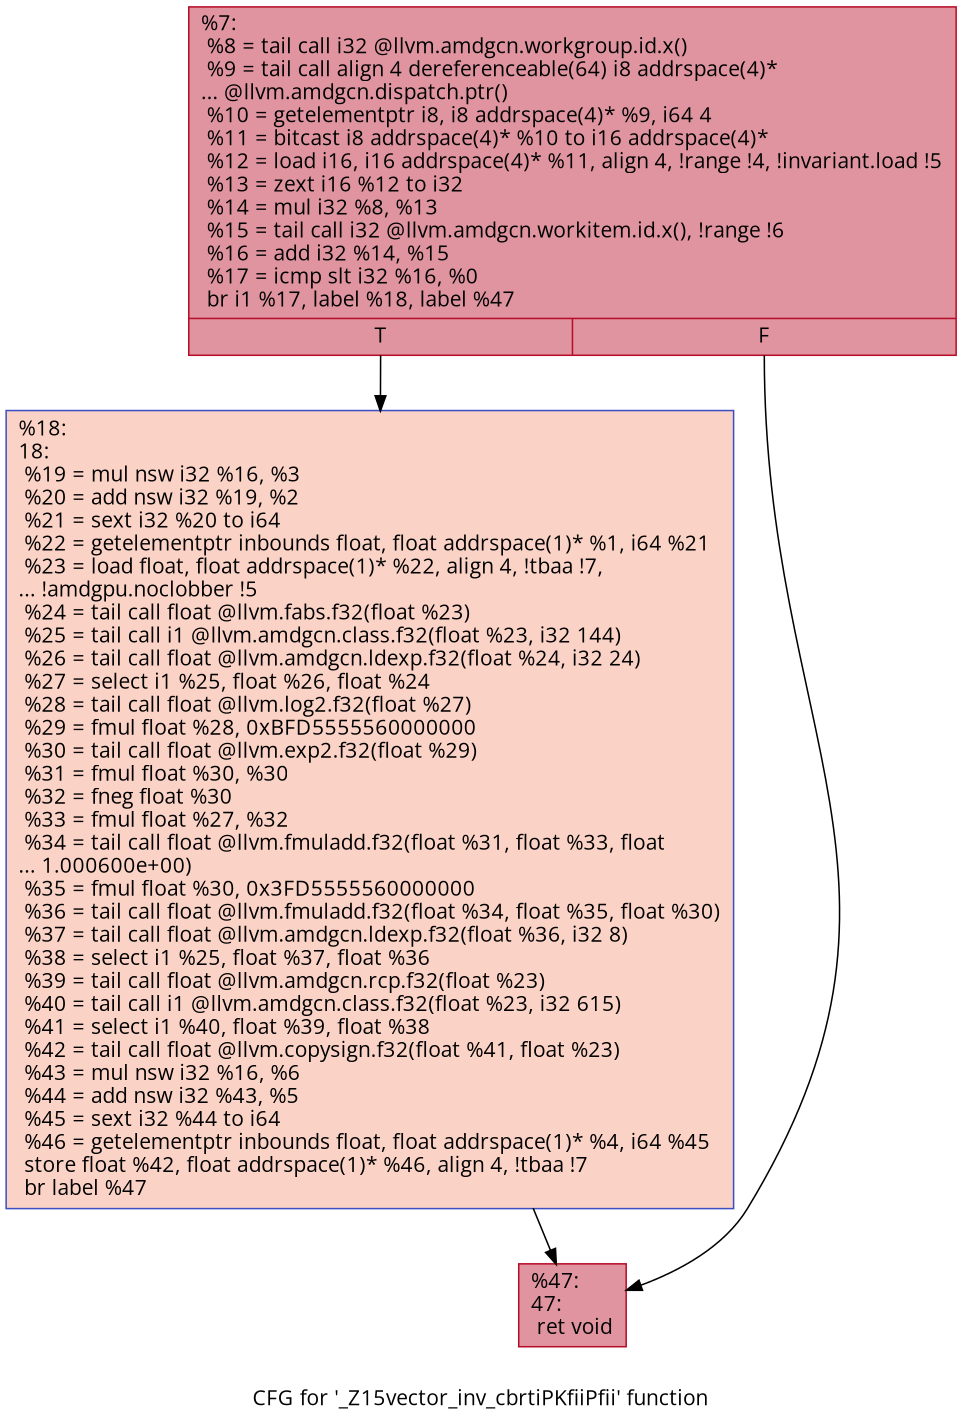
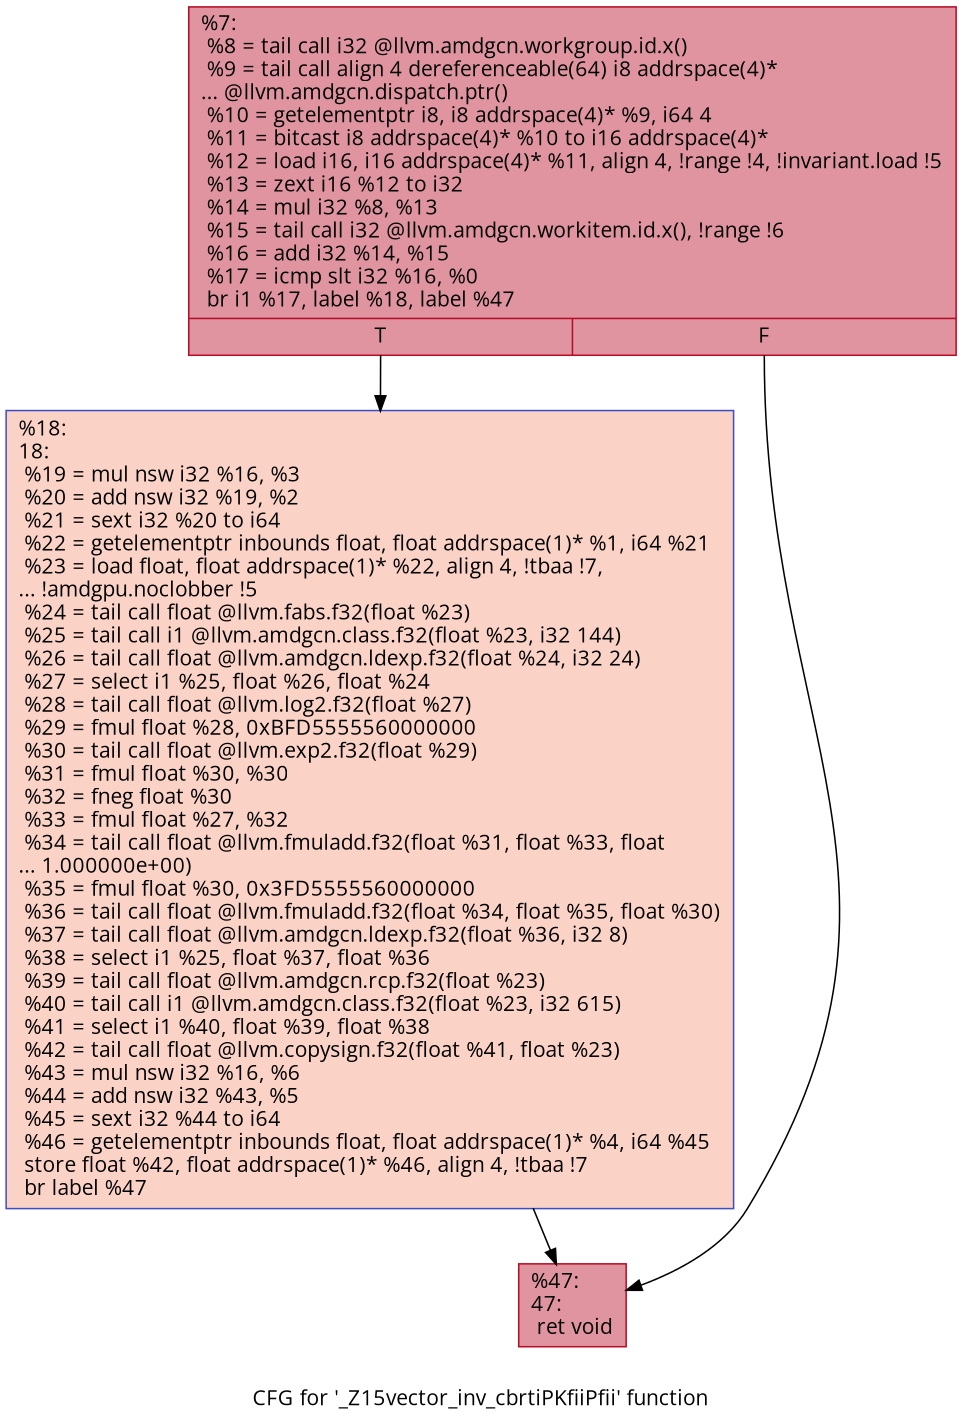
node "%18:": text "... 1.000600e+00)" -> "... 1.000000e+00)"
